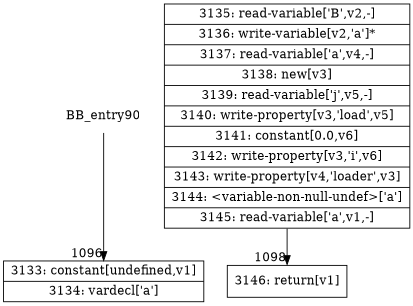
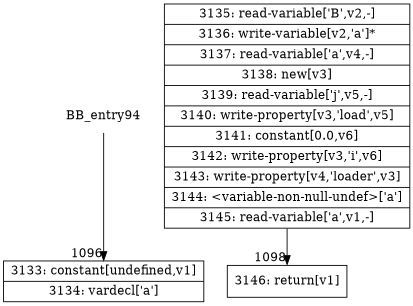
node "BB_entry90": label "BB_entry90" -> "BB_entry94"
